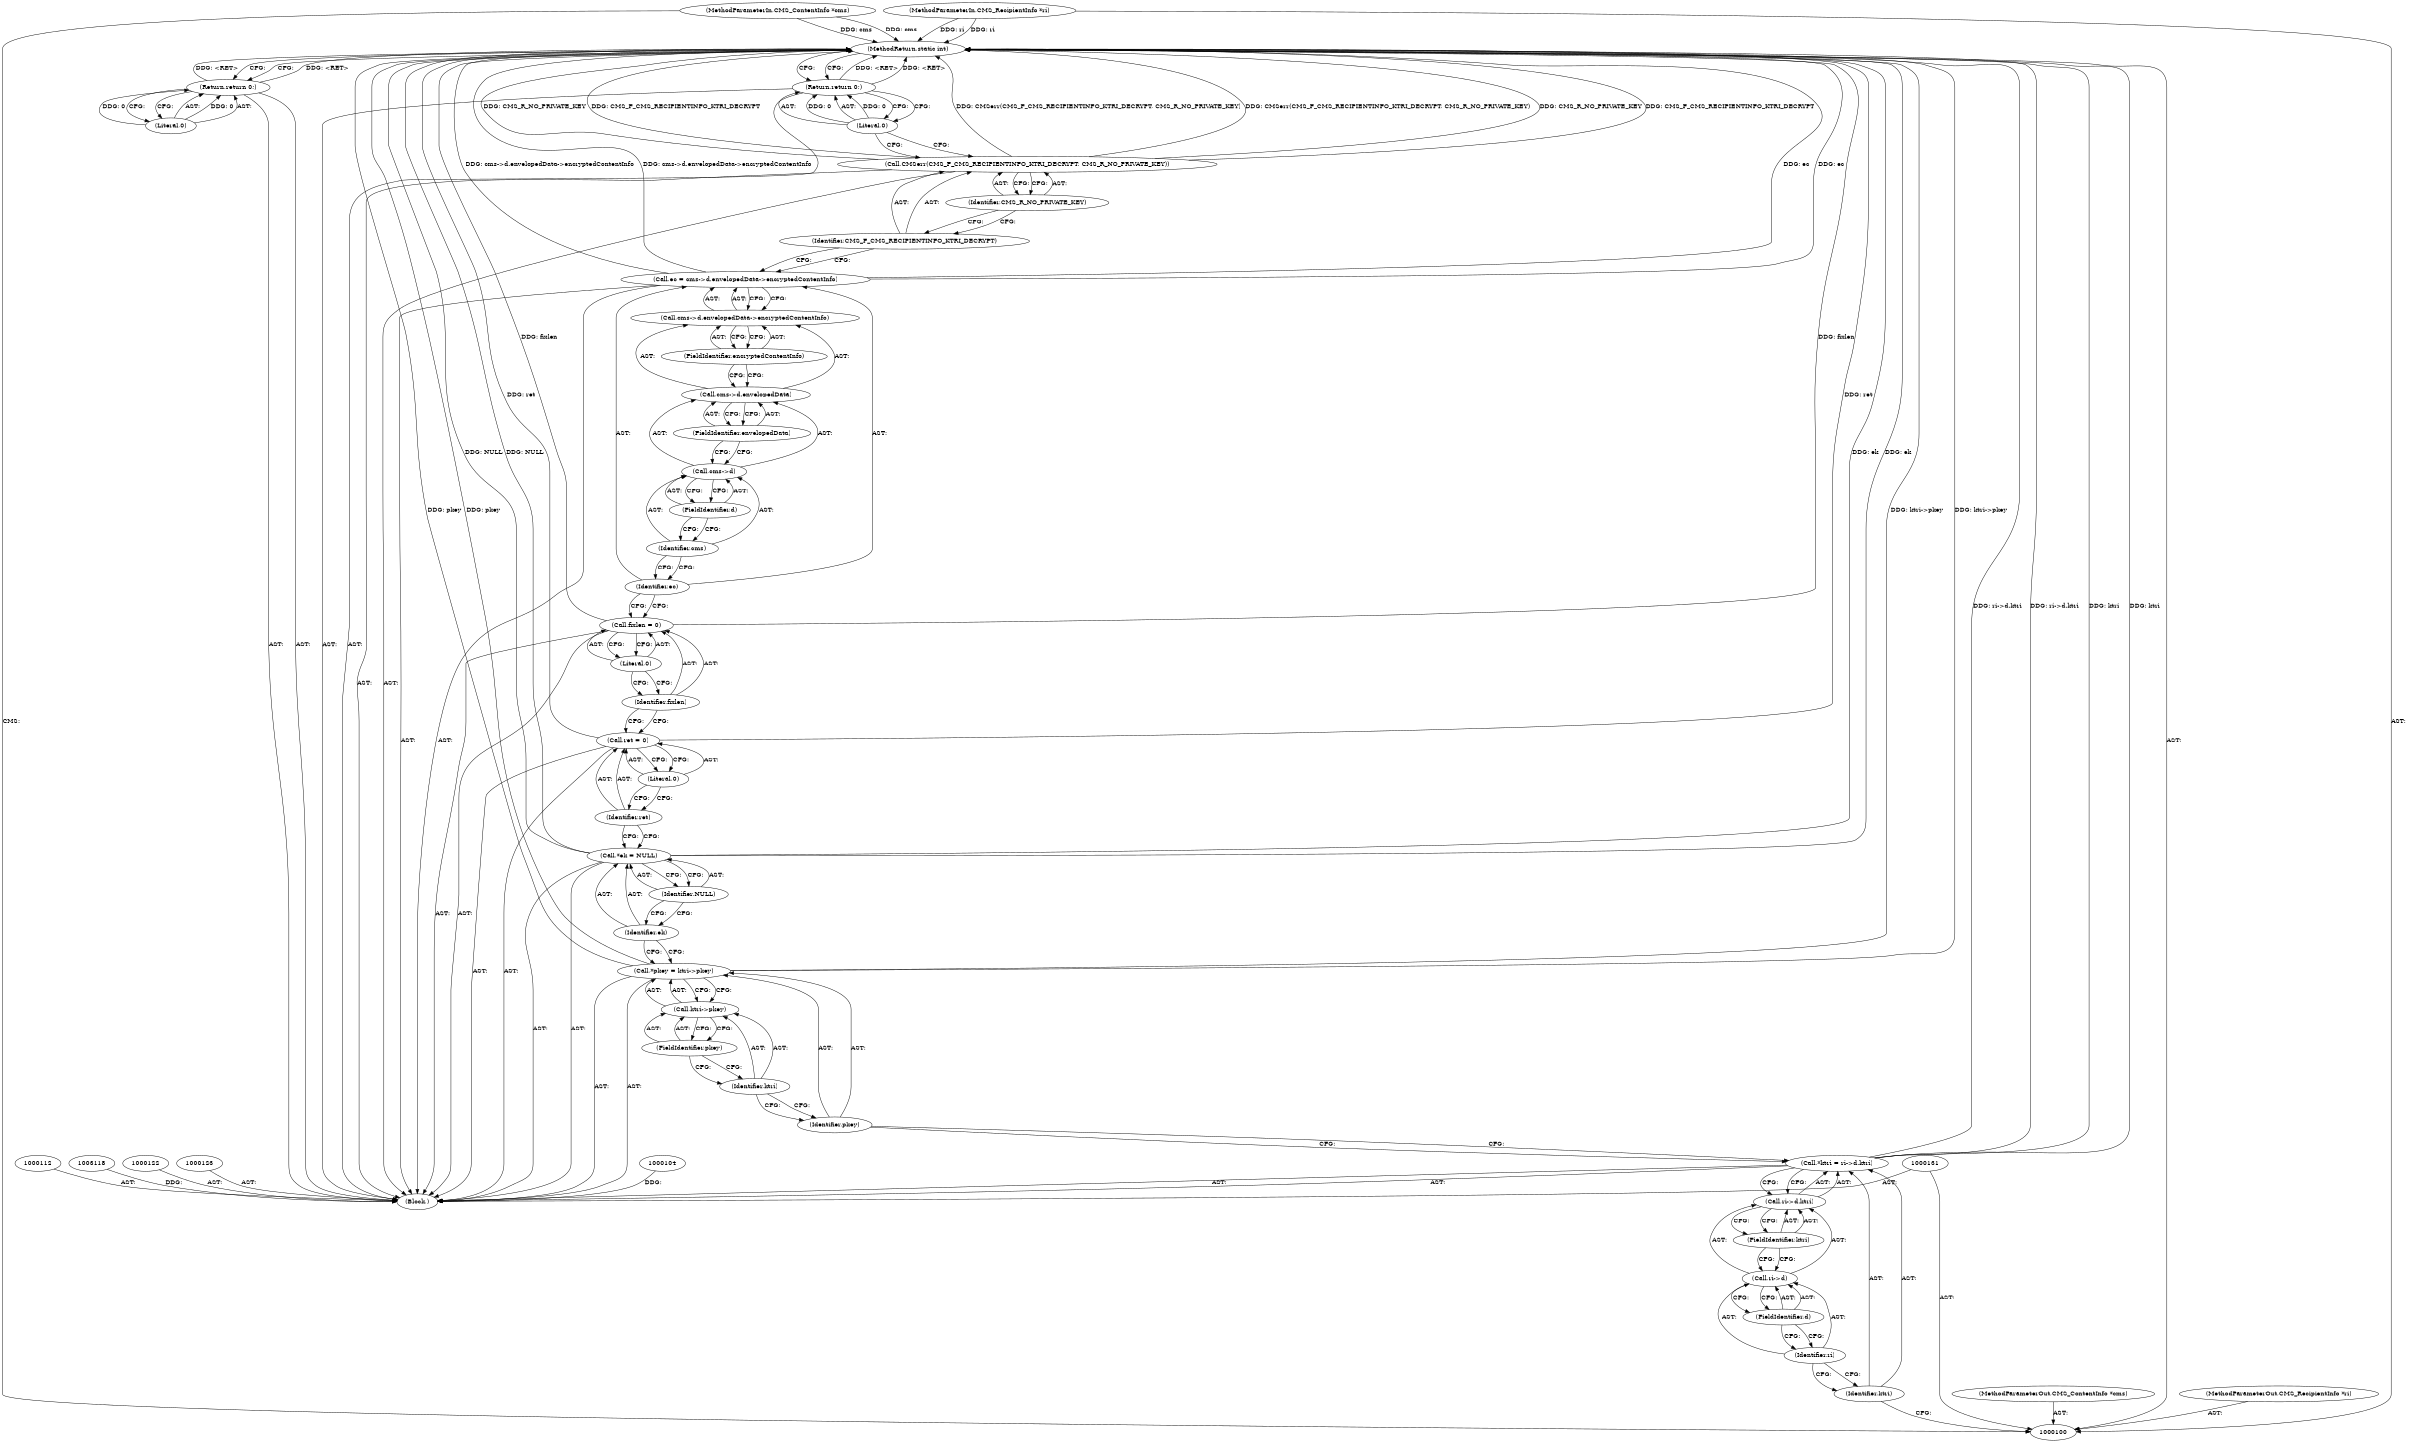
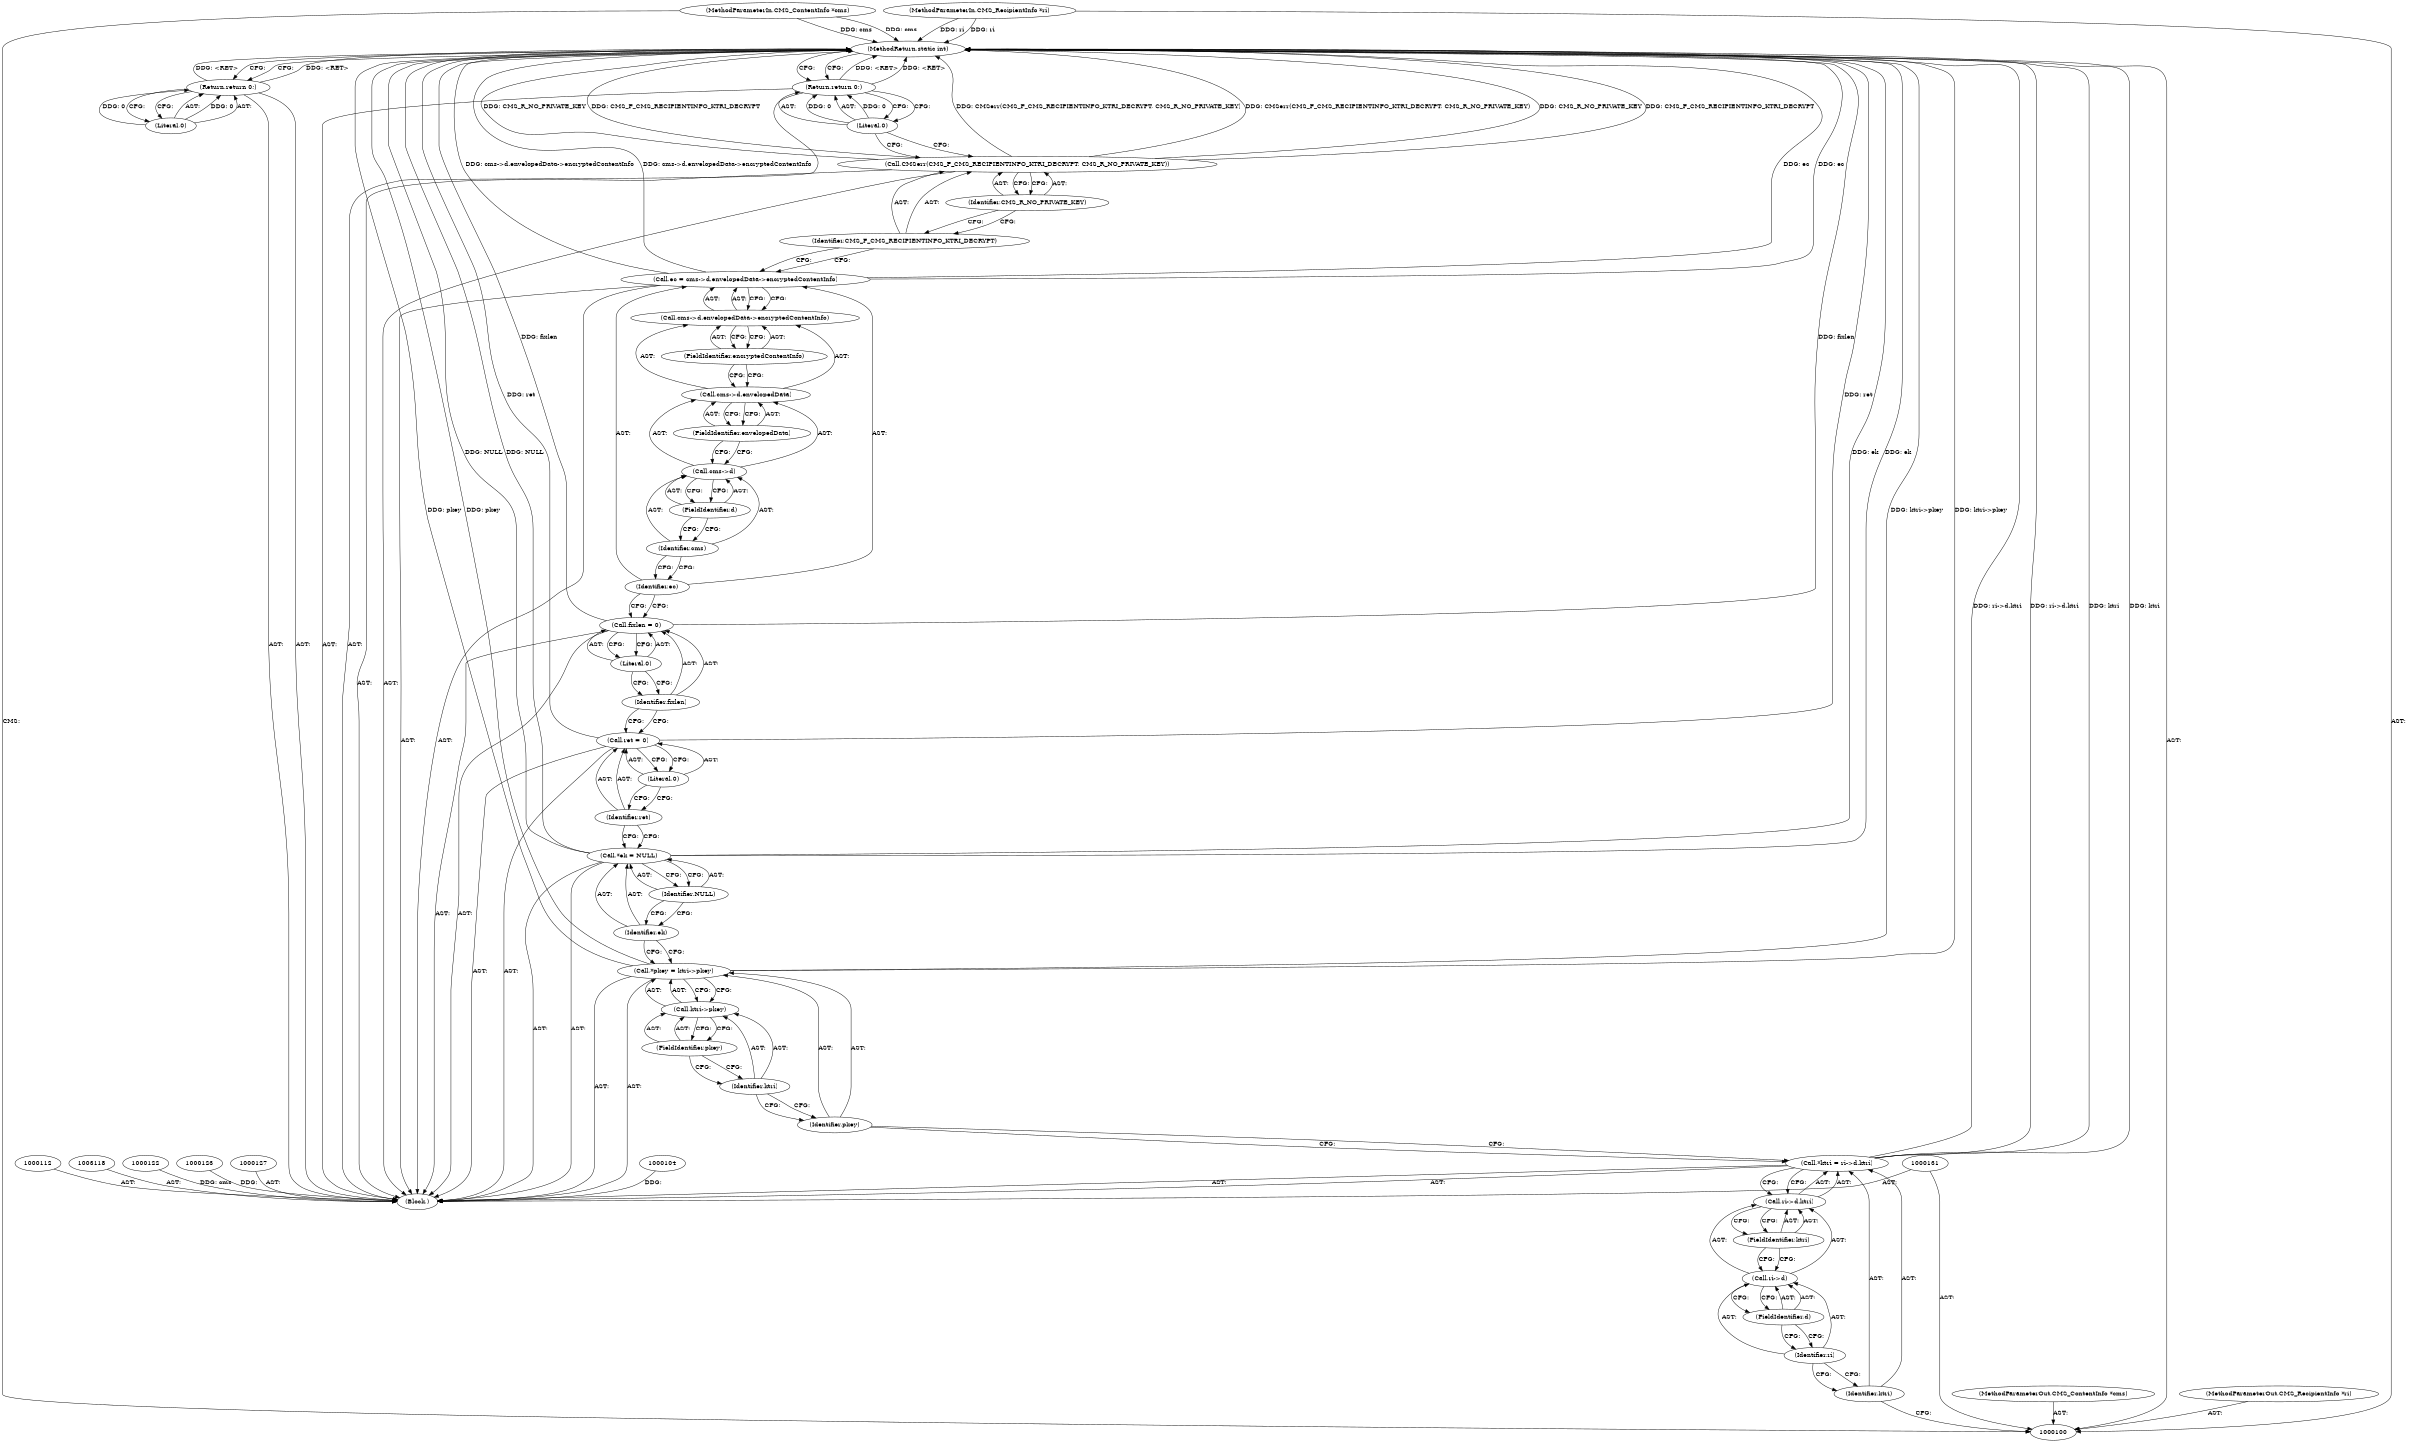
node "1000127": added
edge "1003118" -> "(Block,)": label "DDG: " -> "AST: "
edge "1000122" -> "(Block,)": label "AST: " -> "DDG: cms"
edge "1000123" -> "(Block,)": label "AST: " -> "DDG: "
